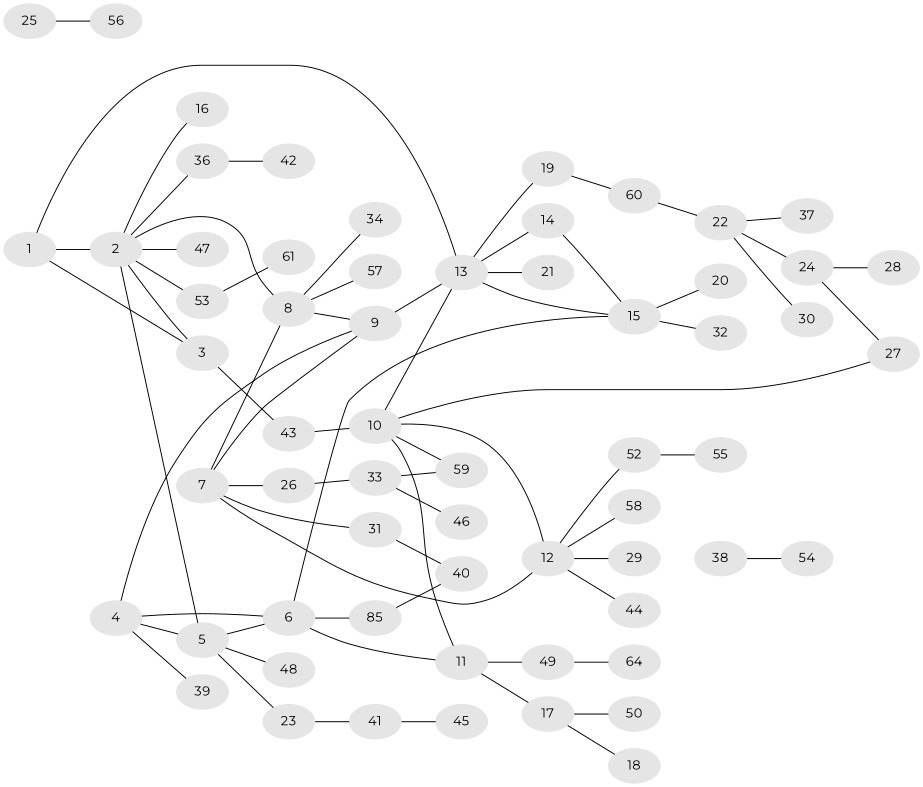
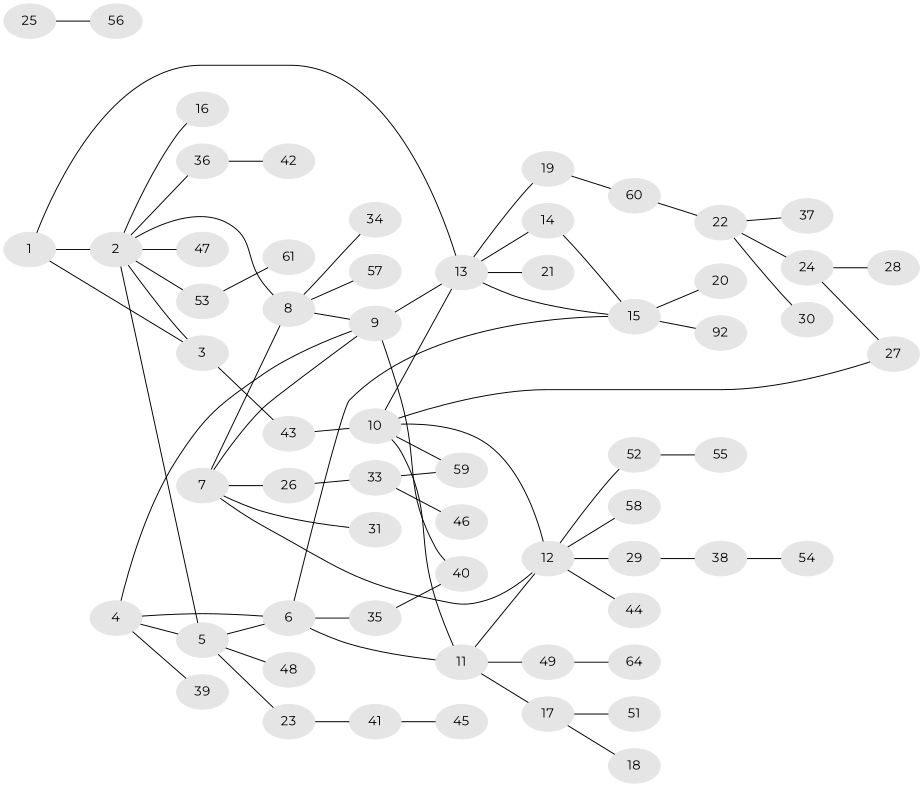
node "32": label "32" -> "92"
edge "31" -- "40": now "9" -- "40"
edge "29" -- "38": added
edge "12" -- "11": added
node "85": label "85" -> "35"
node "50": label "50" -> "51"
